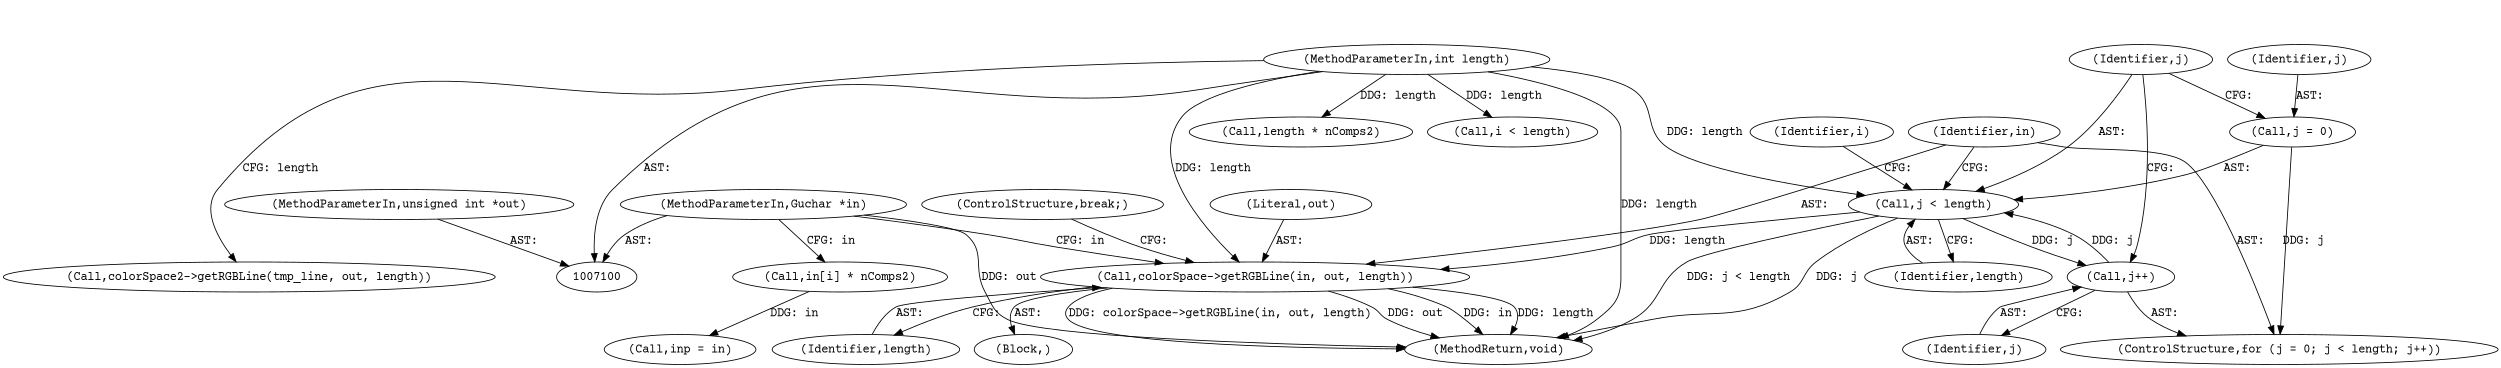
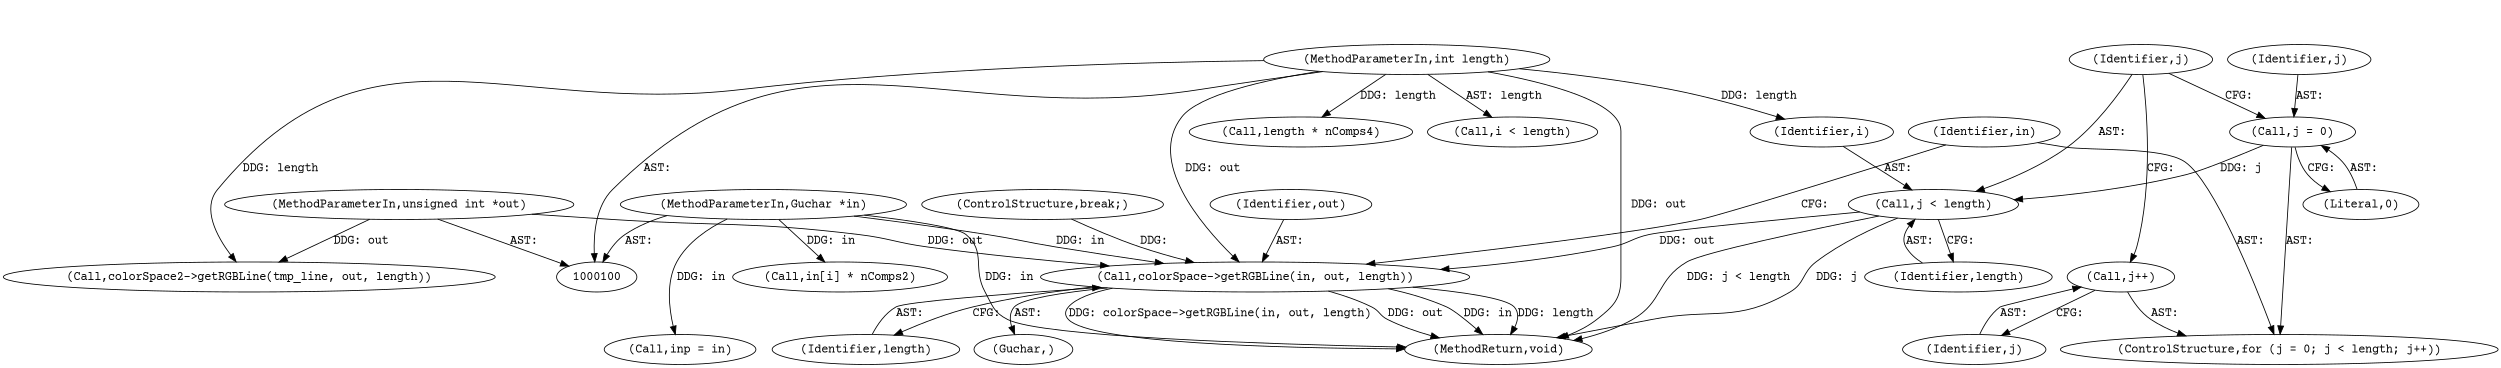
edge "(MethodParameterIn,int length)" -> "(Call,i < length)": label "DDG: length" -> "AST: length"
node "(Call,length * nComps2)": label "(Call,length * nComps2)" -> "(Call,length * nComps4)"
edge "(MethodParameterIn,int length)" -> "(Call,j < length)": now "(MethodParameterIn,int length)" -> "(Identifier,i)"
edge "(Identifier,in)" -> "(Call,j < length)": removed, label "CFG:"
edge "(MethodParameterIn,int length)" -> "(Call,colorSpace2->getRGBLine(tmp_line, out, length))": label "CFG: length" -> "DDG: length"
edge "(MethodParameterIn,int length)" -> "(Call,colorSpace->getRGBLine(in, out, length))": label "DDG: length" -> "DDG: out"
edge "(Identifier,i)" -> "(Call,j < length)": label "CFG: " -> "AST: "
edge "(Call,j = 0)" -> "(Call,j < length)": label "AST: " -> "DDG: j"
node "(Literal,out)": label "(Literal,out)" -> "(Identifier,out)"
edge "(MethodParameterIn,int length)" -> "(MethodReturn,void)": label "DDG: length" -> "DDG: out"
edge "(Identifier,in)" -> "(Call,colorSpace->getRGBLine(in, out, length))": label "AST: " -> "CFG: "
node "(Literal,0)": added
edge "(MethodParameterIn,unsigned int *out)" -> "(Call,colorSpace->getRGBLine(in, out, length))": added, label "DDG: out"
edge "(Call,j++)" -> "(Call,j < length)": removed, label "DDG: j"
edge "(MethodParameterIn,unsigned int *out)" -> "(Call,colorSpace2->getRGBLine(tmp_line, out, length))": added, label "DDG: out"
edge "(MethodParameterIn,Guchar *in)" -> "(Call,in[i] * nComps2)": label "CFG: in" -> "DDG: in"
edge "(MethodParameterIn,Guchar *in)" -> "(Call,colorSpace->getRGBLine(in, out, length))": label "CFG: in" -> "DDG: in"
edge "(ControlStructure,break;)" -> "(Call,colorSpace->getRGBLine(in, out, length))": label "CFG: " -> "DDG: "
edge "(Call,j < length)" -> "(Call,colorSpace->getRGBLine(in, out, length))": label "DDG: length" -> "DDG: out"
edge "(Call,j = 0)" -> "(ControlStructure,for (j = 0; j < length; j++))": label "DDG: j" -> "AST: "
edge "(Call,j < length)" -> "(Call,j++)": removed, label "DDG: j"
node "1007100": label "1007100" -> "1000100"
edge "(MethodParameterIn,Guchar *in)" -> "(MethodReturn,void)": label "DDG: out" -> "DDG: in"
edge "(Call,in[i] * nComps2)" -> "(Call,inp = in)": now "(MethodParameterIn,Guchar *in)" -> "(Call,inp = in)"
node "(Block,)": label "(Block,)" -> "(Guchar,)"
